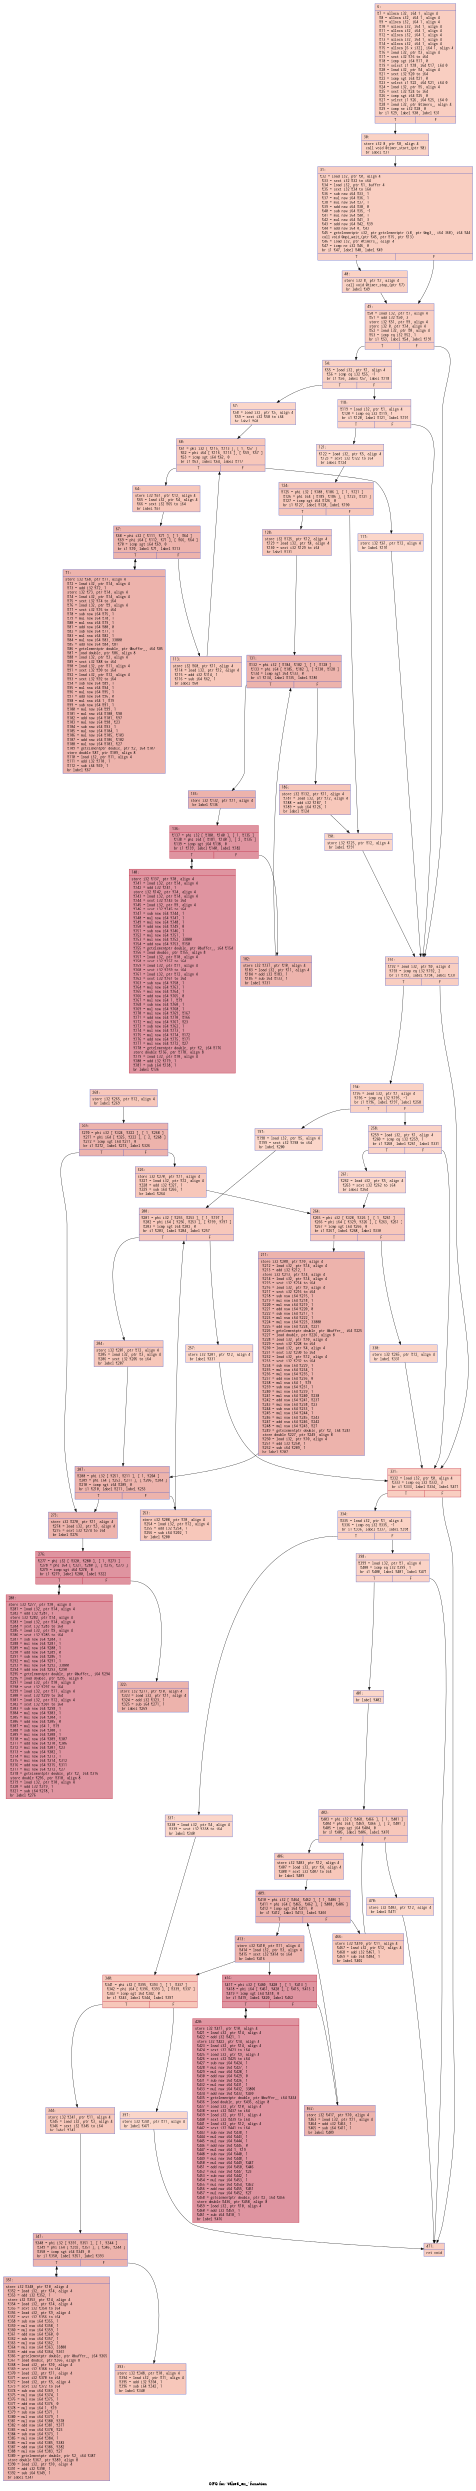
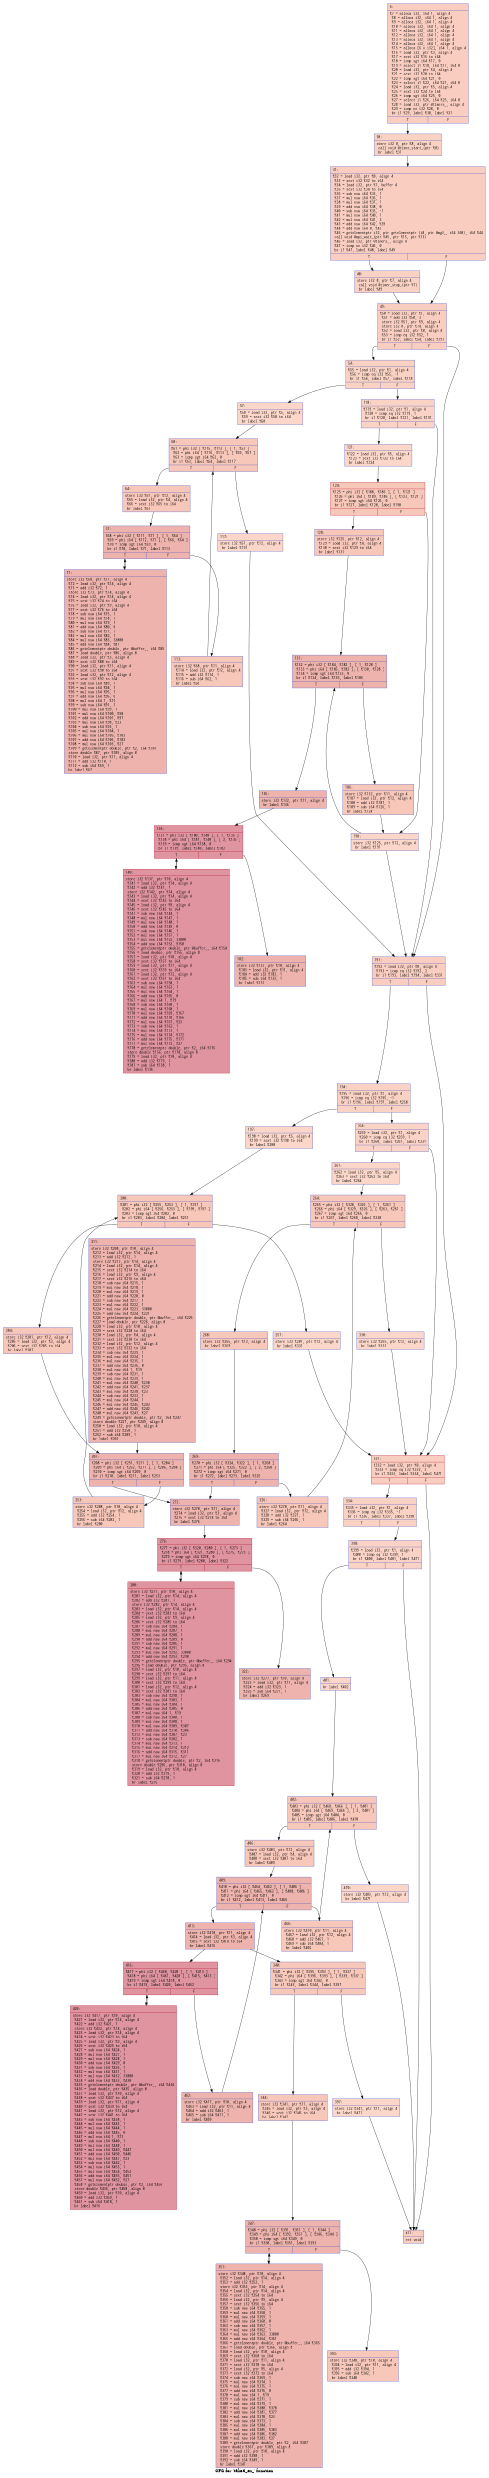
node "124:": color #3d50c3ff -> #b70d28ff
edge "182:" -> "131:": now "190:" -> "131:"
edge "264:" -> "211:": now "264:" -> "268:"
node "337:": removed
node "340:": color #b70d28ff -> #3d50c3ff
